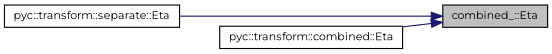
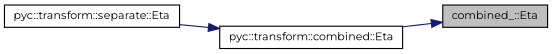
edge "pyc::transform::separate::Eta" -> "combined_::Eta": now "pyc::transform::separate::Eta" -> "pyc::transform::combined::Eta"
